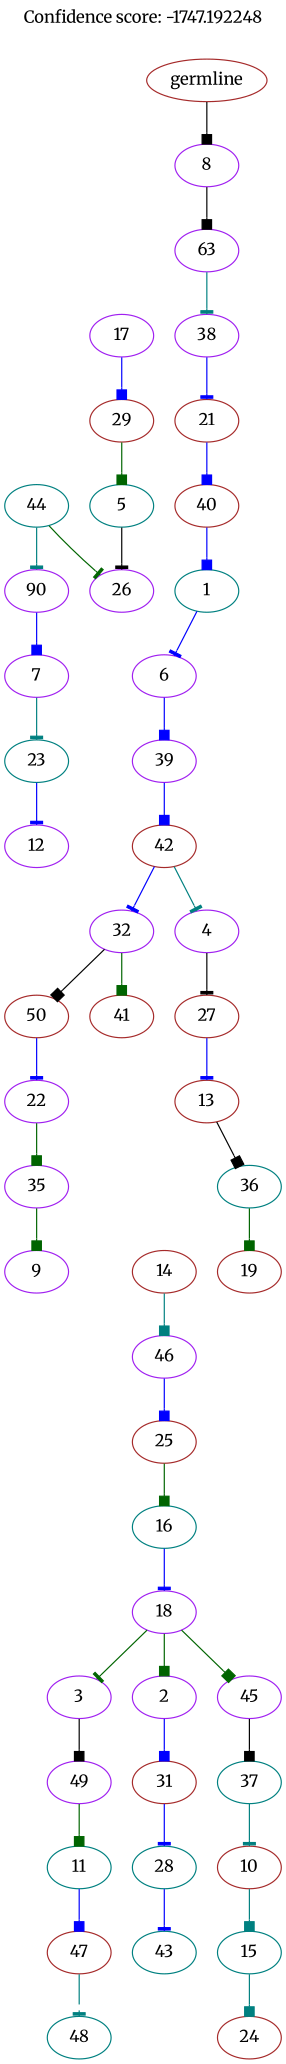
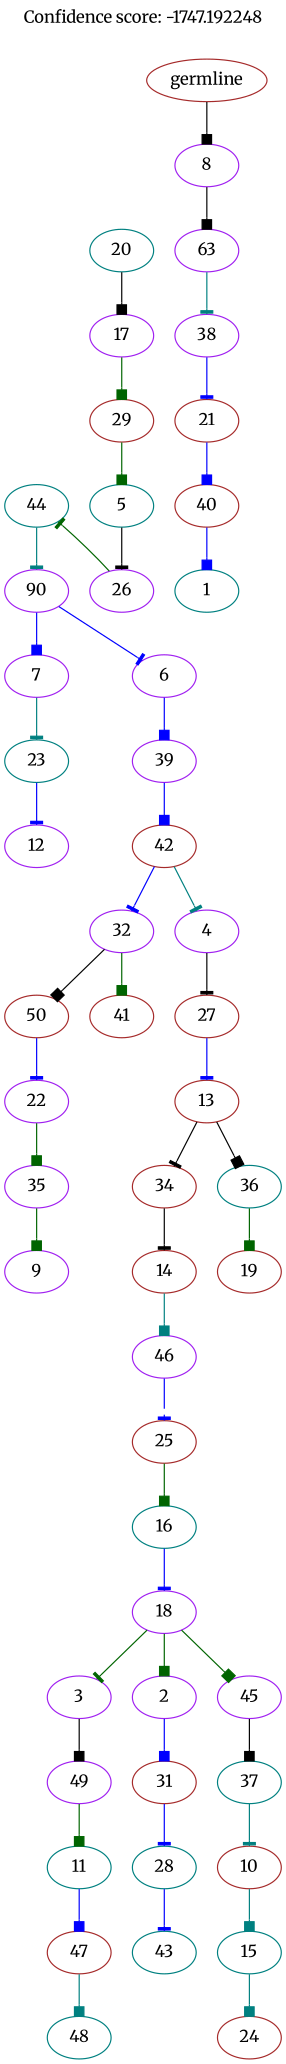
node "20": added
edge "17" -> "29": color blue -> darkgreen
edge "44" -> "26": reversed
edge "1" -> "6": now "90" -> "6"
node "34": added
edge "46" -> "25": arrowhead box -> tee
edge "47" -> "48": arrowhead tee -> box
